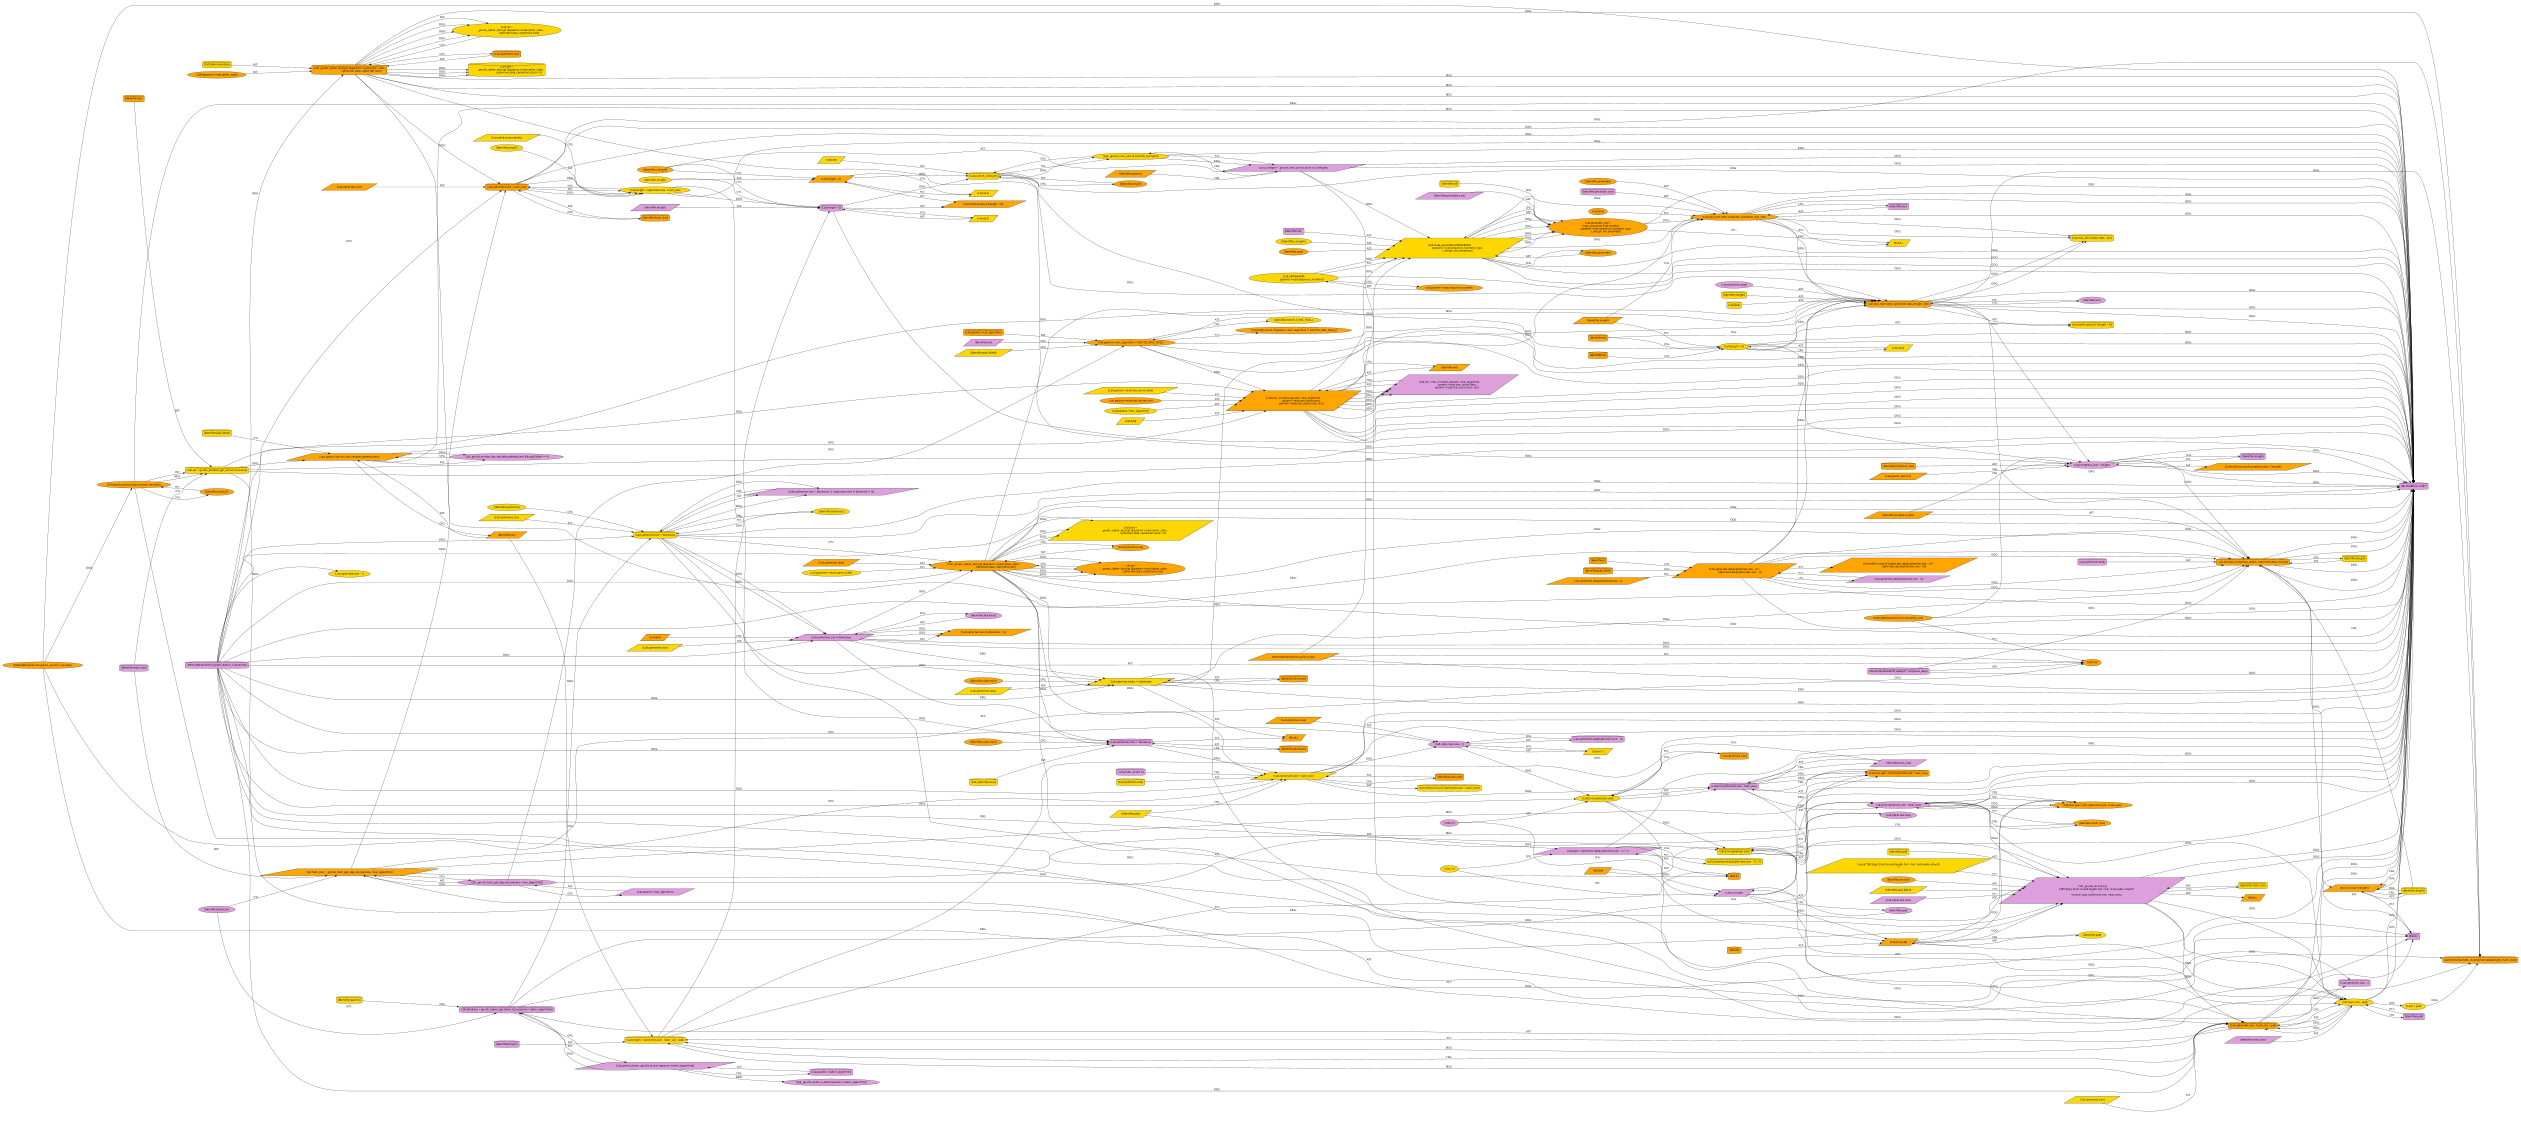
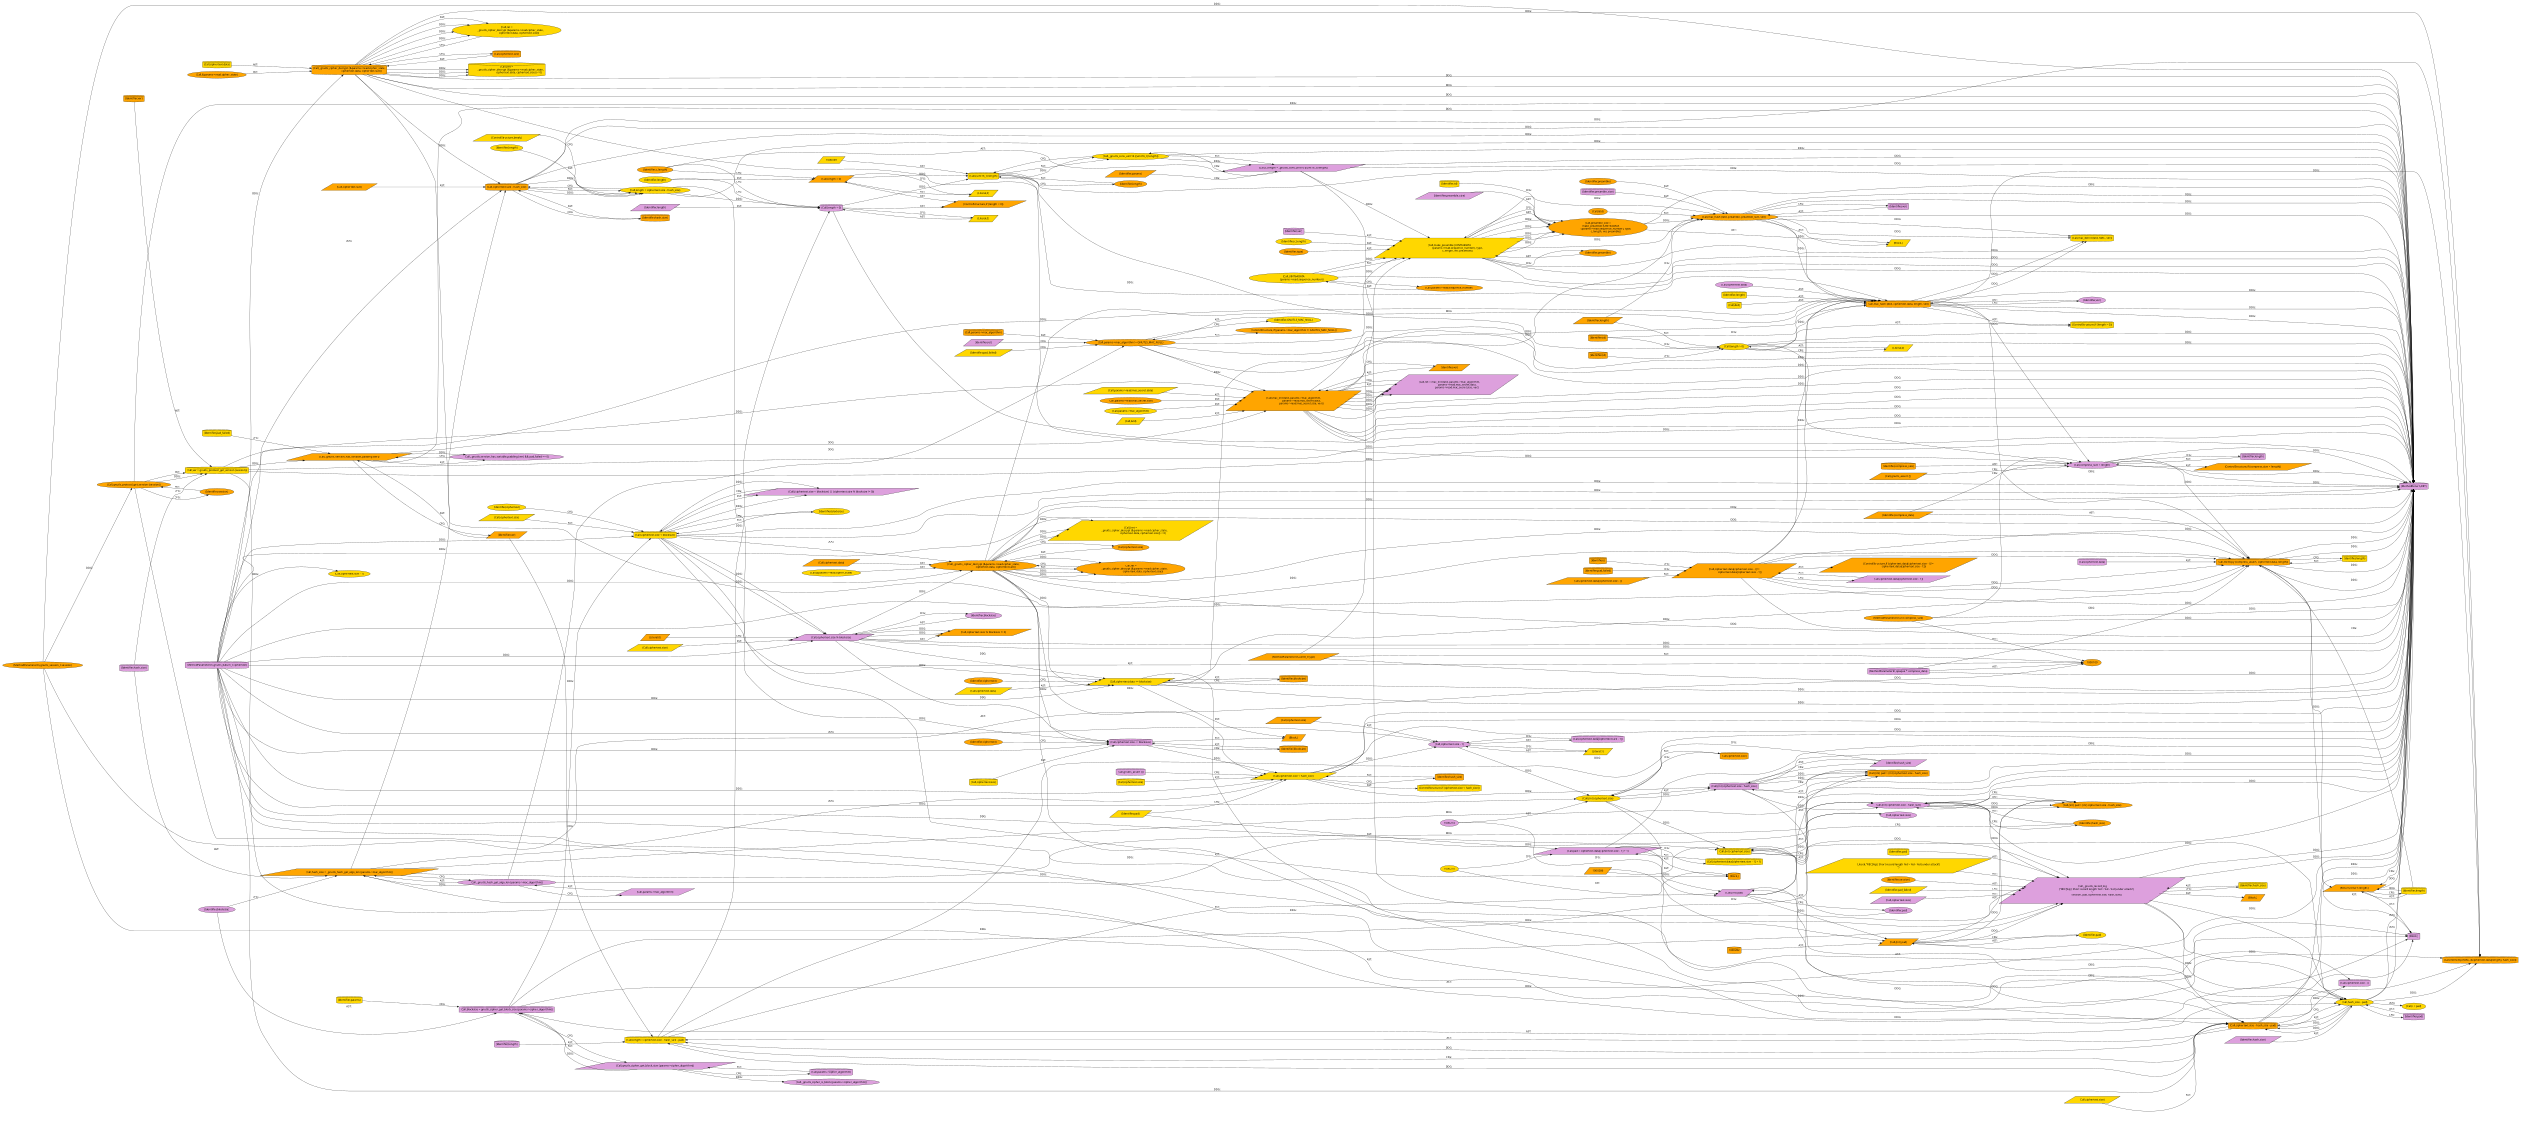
edge "(Call,i < pad)" -> "(Call,memcmp (MAC, &ciphertext.data[length], hash_size))": now "(Call,hash_size - pad)" -> "(Call,memcmp (MAC, &ciphertext.data[length], hash_size))"
